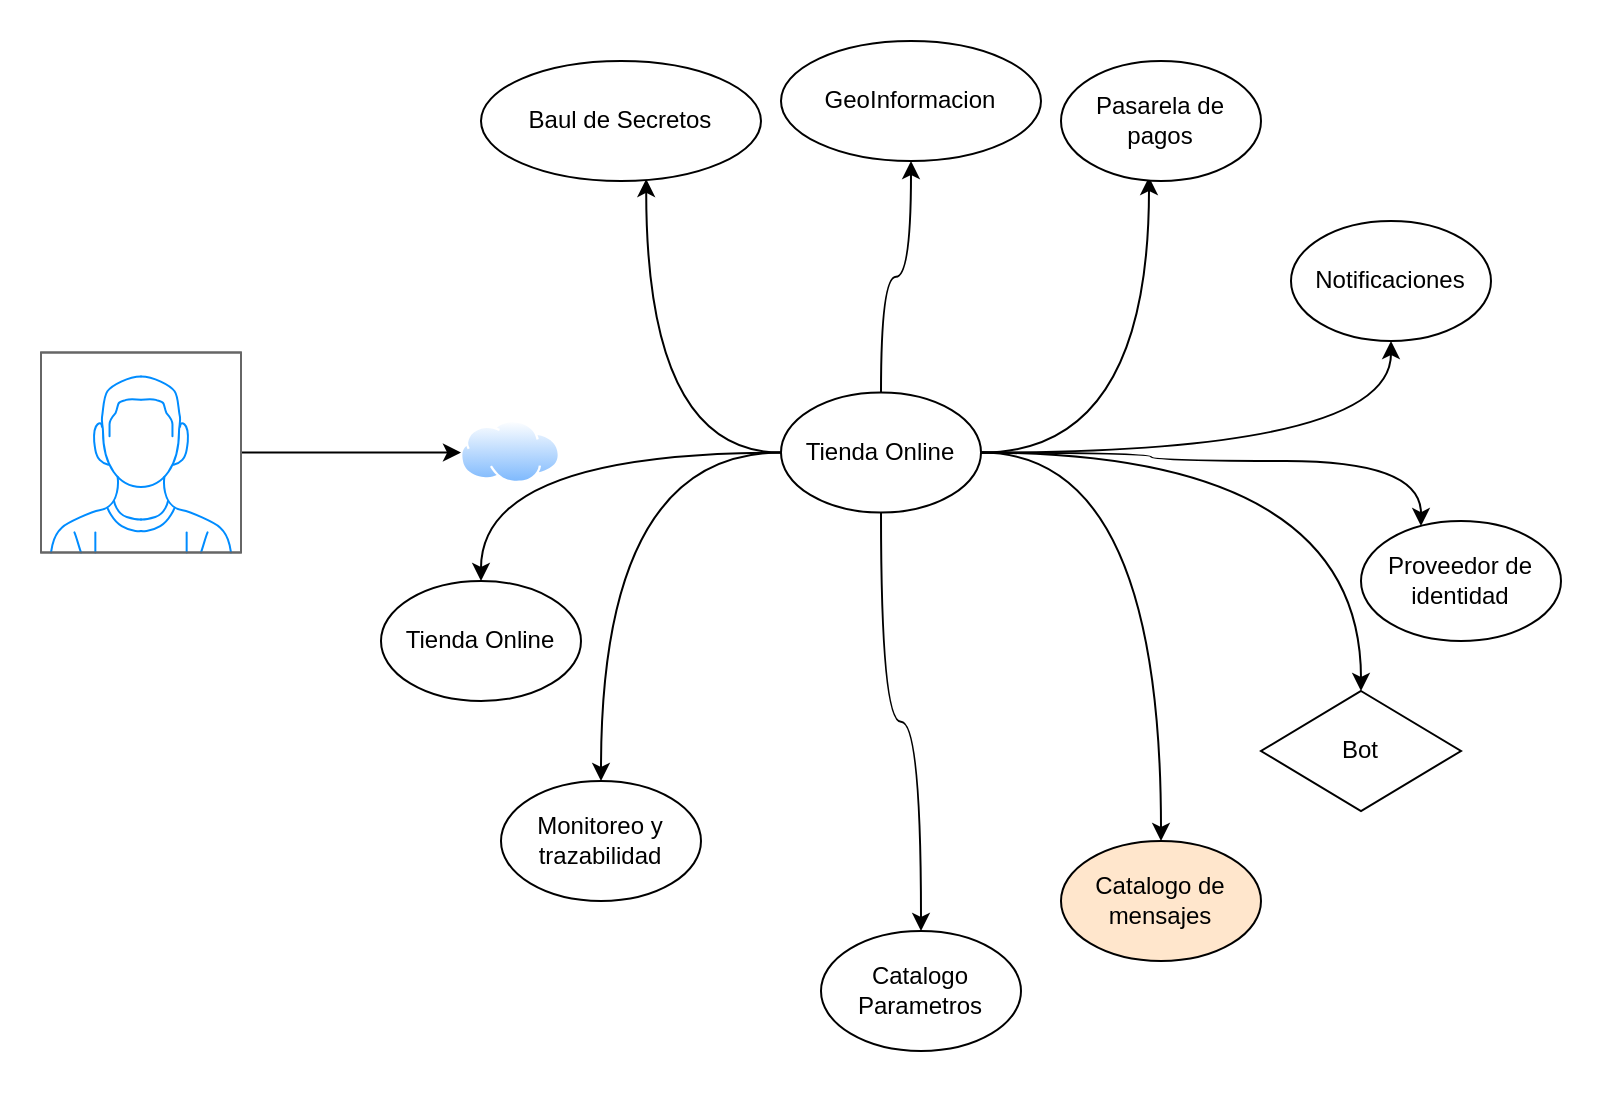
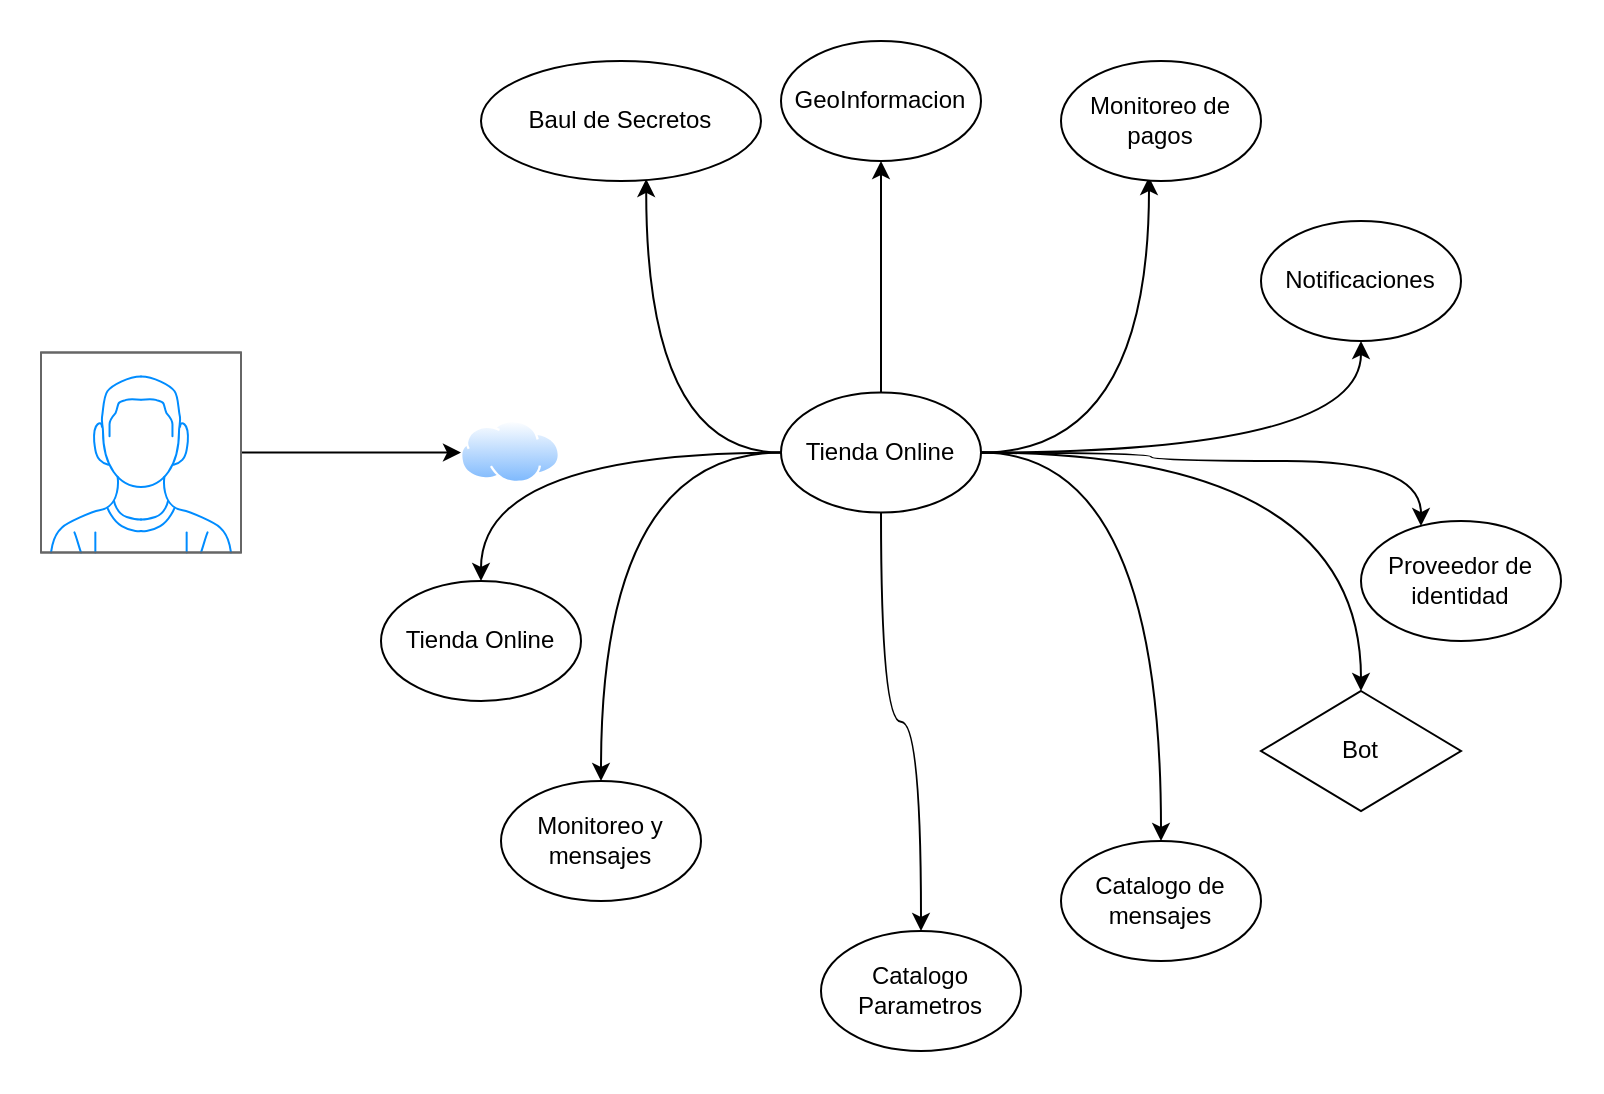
node "GeoInformacion": size 260x120 -> 200x120
node "Pasarela de pagos": label "Pasarela de pagos" -> "Monitoreo de pagos"
node "Notificaciones": moved (1391, 281) -> (1361, 281)
node "Monitoreo y trazabilidad": label "Monitoreo y trazabilidad" -> "Monitoreo y mensajes"
node "Catalogo de mensajes": fillcolor #ffe6cc -> #ffffff
